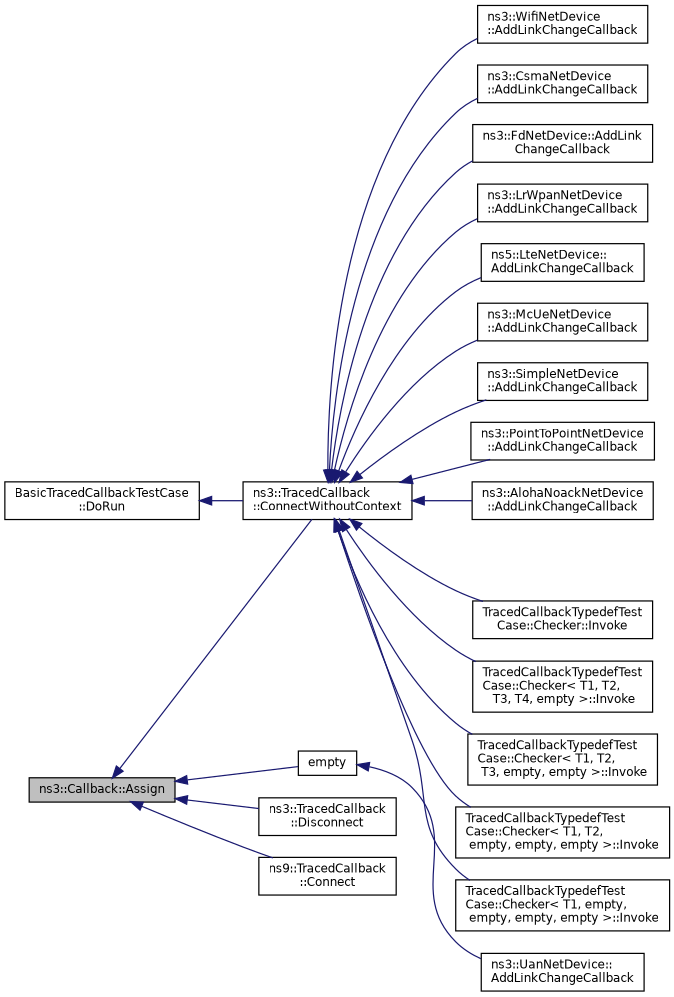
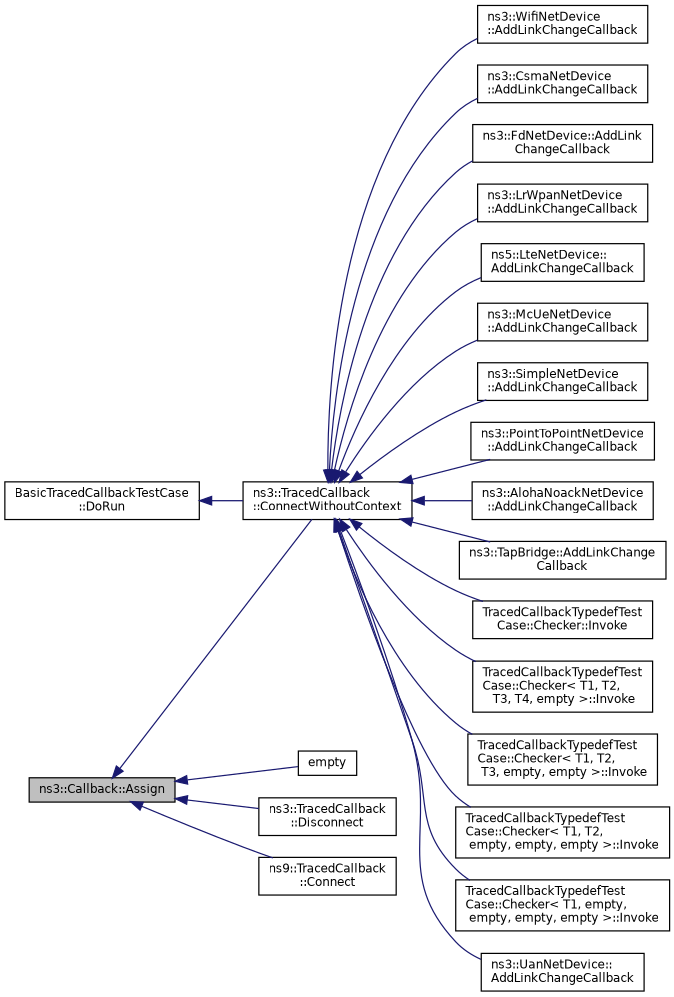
node "ns3::TapBridge::AddLinkChange Callback": added
edge "ns3::UanNetDevice:: AddLinkChangeCallback" -> "empty": now "ns3::UanNetDevice:: AddLinkChangeCallback" -> "ns3::TracedCallback ::ConnectWithoutContext"
